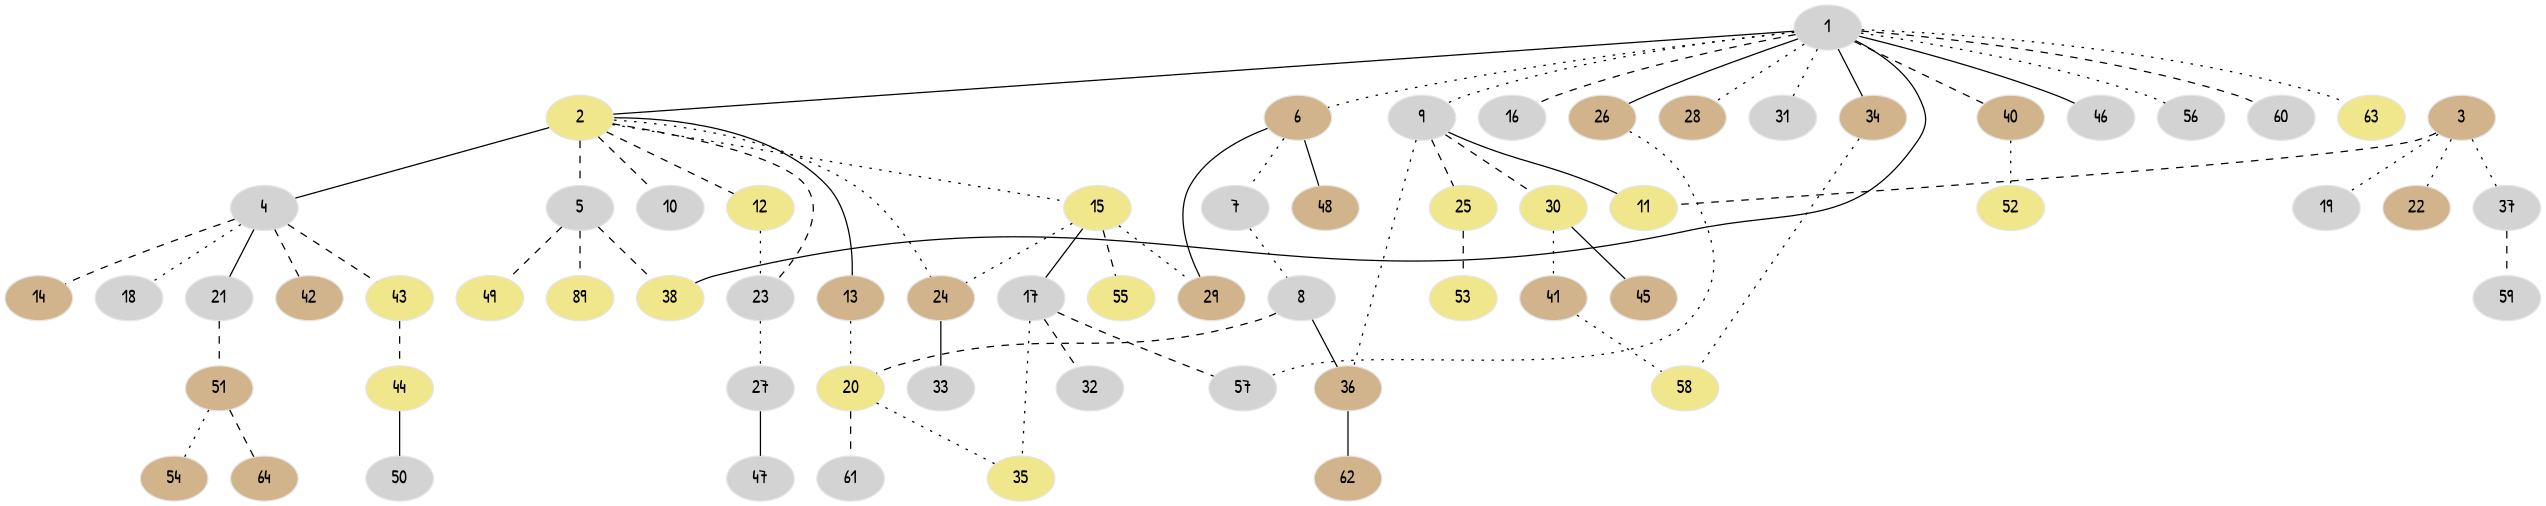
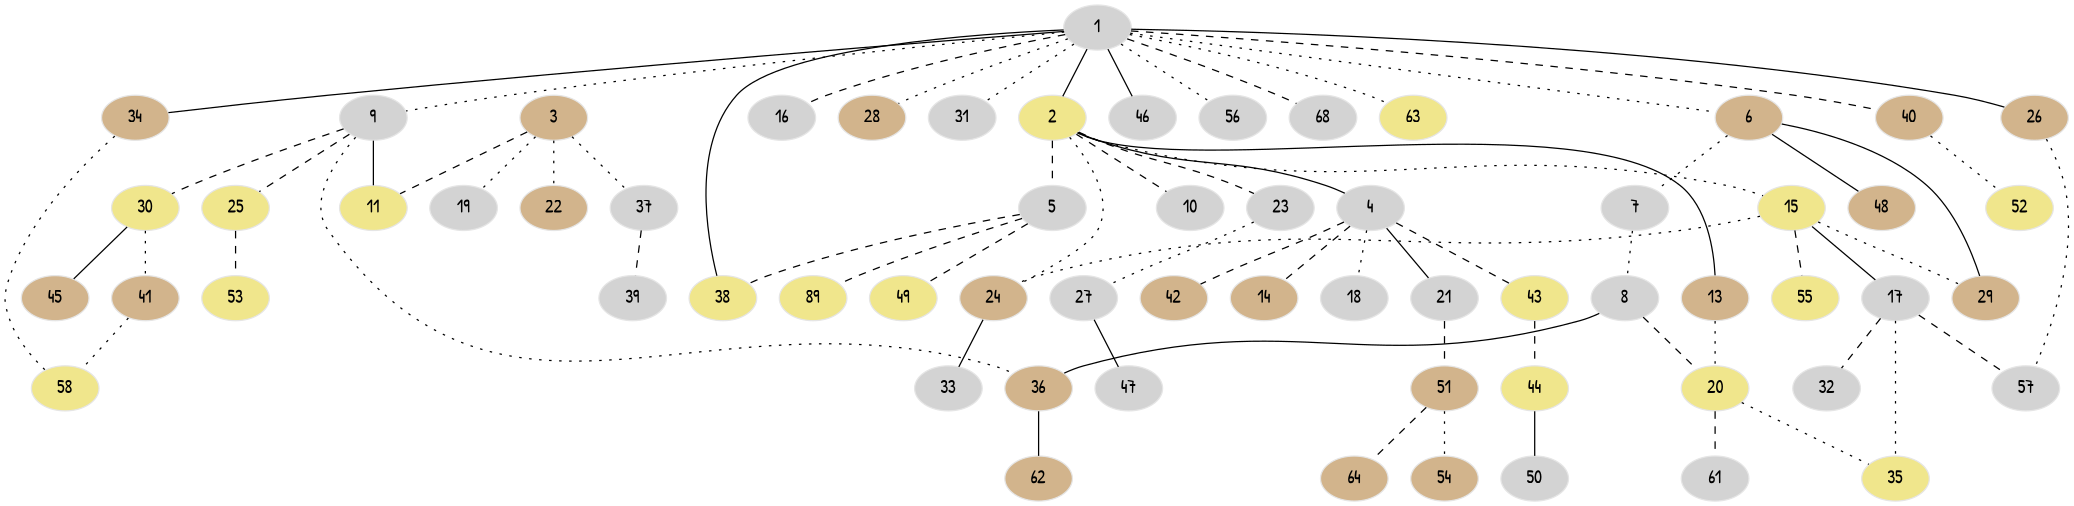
node "60": label "60" -> "68"
node "12": removed
node "59": label "59" -> "39"
